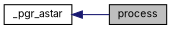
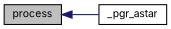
edge "process" -> "_pgr_astar": reversed
